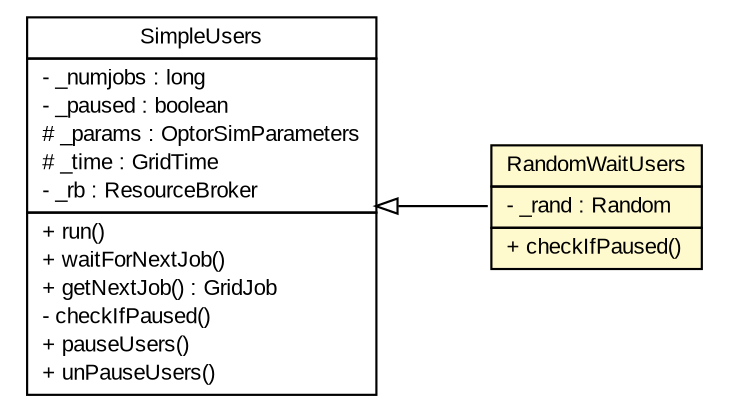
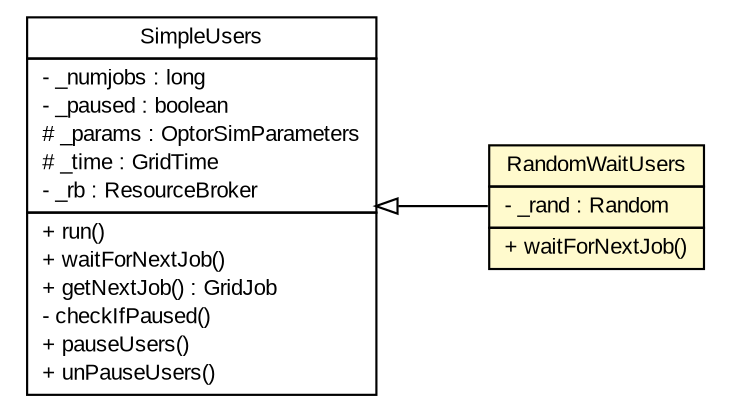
node "RandomWaitUsers": text "+ checkIfPaused()" -> "+ waitForNextJob()"
